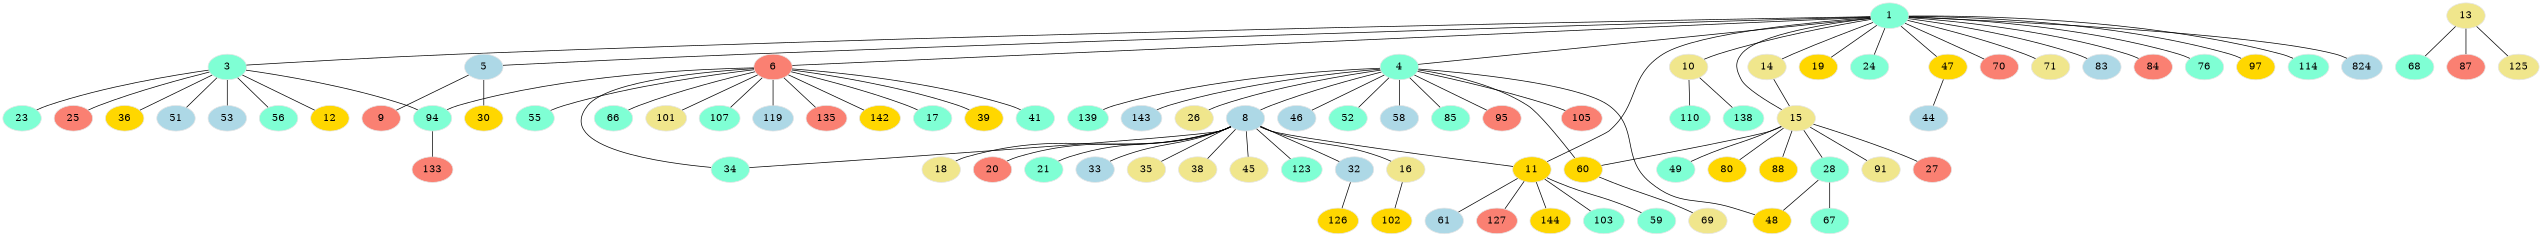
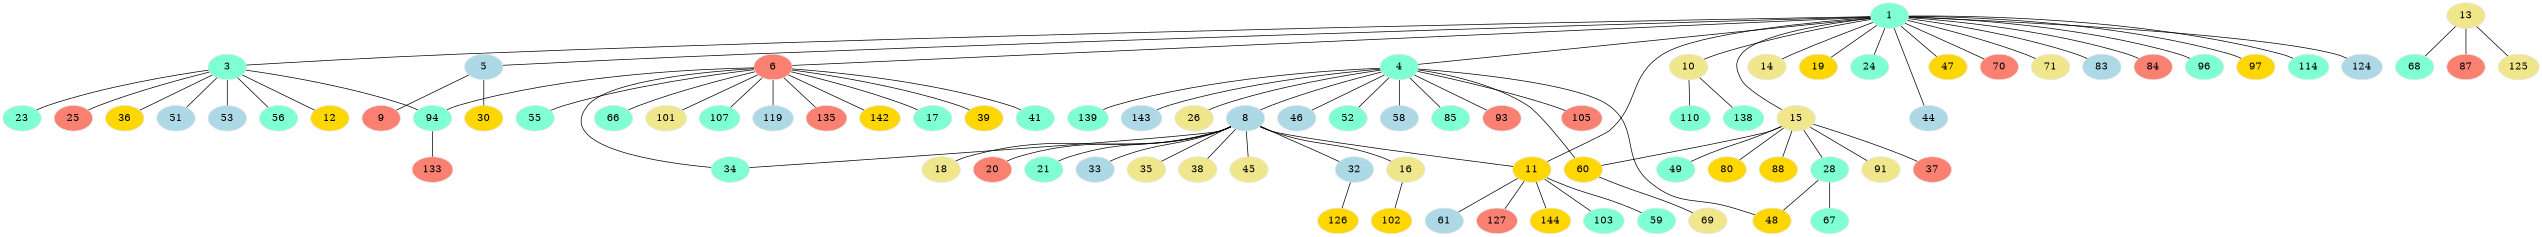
node "76": label "76" -> "96"
node "824": label "824" -> "124"
edge "47" -- "44": now "1" -- "44"
edge "14" -- "15": removed
node "95": label "95" -> "93"
node "123": removed
node "27": label "27" -> "37"
